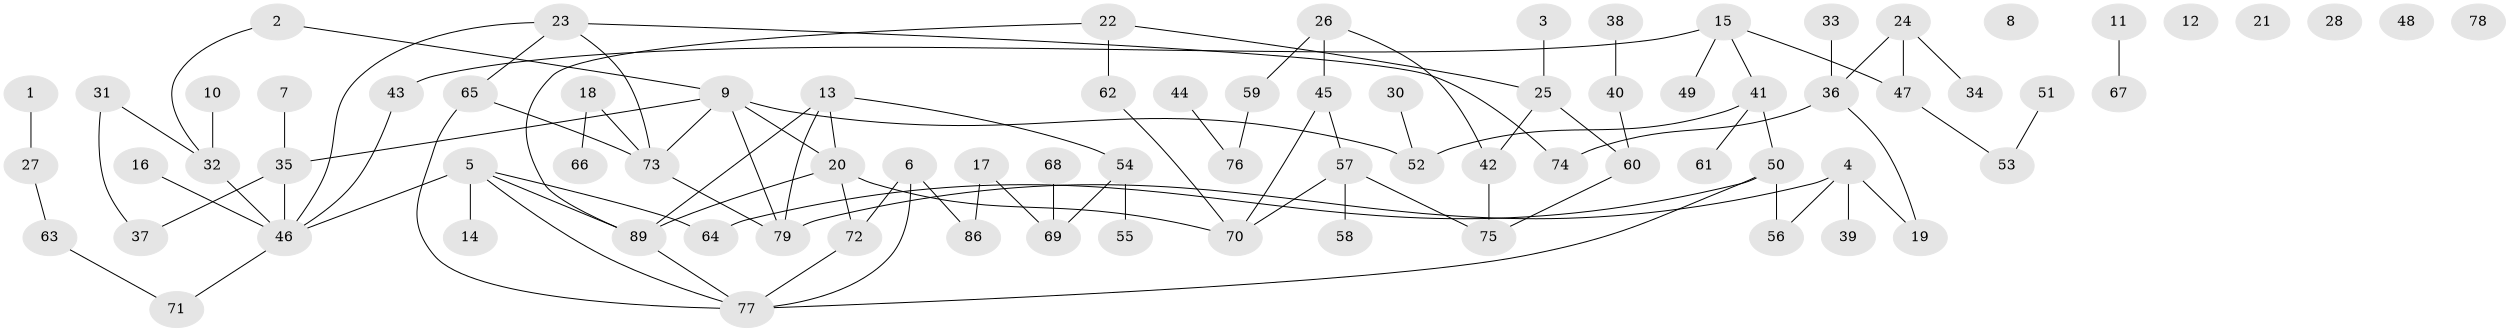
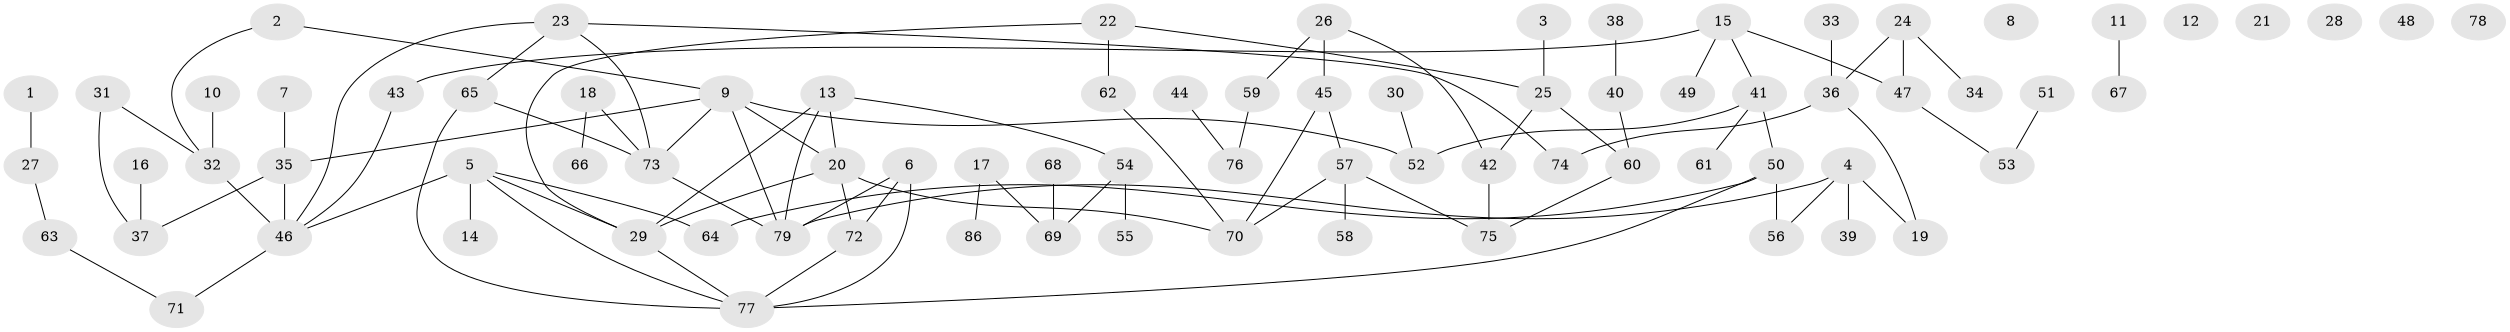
edge "16" -- "46": now "16" -- "37"
edge "6" -- "86": now "6" -- "79"
node "89": label "89" -> "29"
